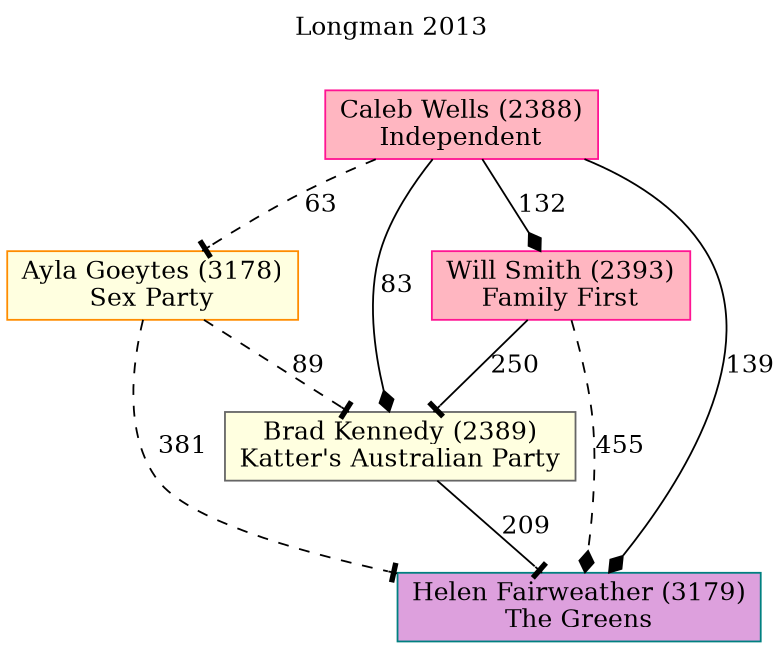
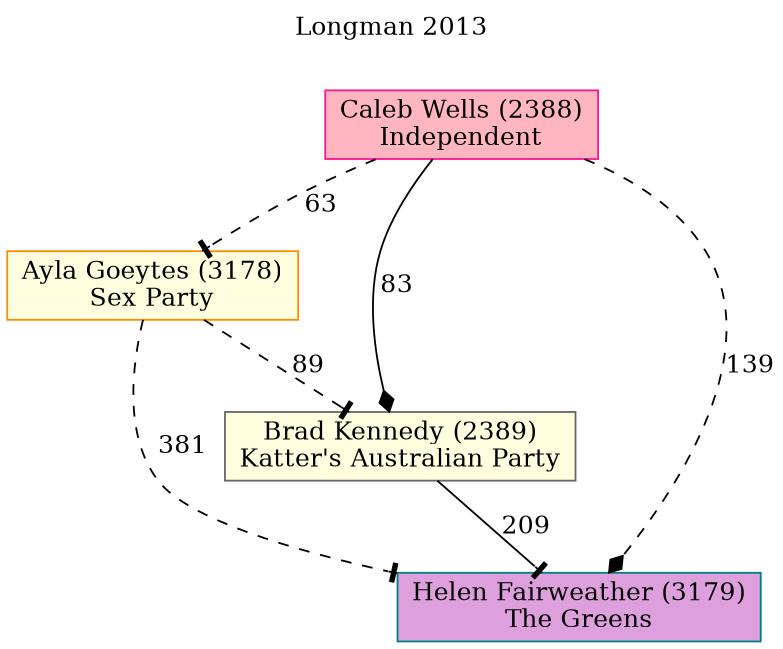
node "Will Smith (2393) Family First": removed
edge "Caleb Wells (2388) Independent" -> "Helen Fairweather (3179) The Greens": style solid -> dashed
